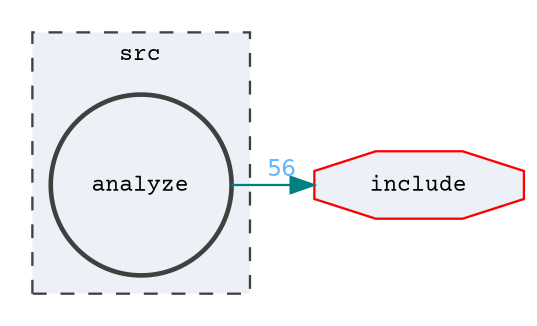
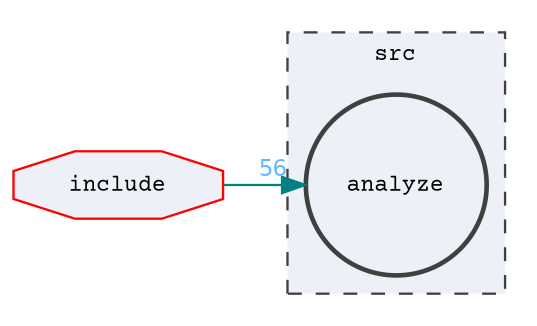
edge "analyze" -> "include": reversed
